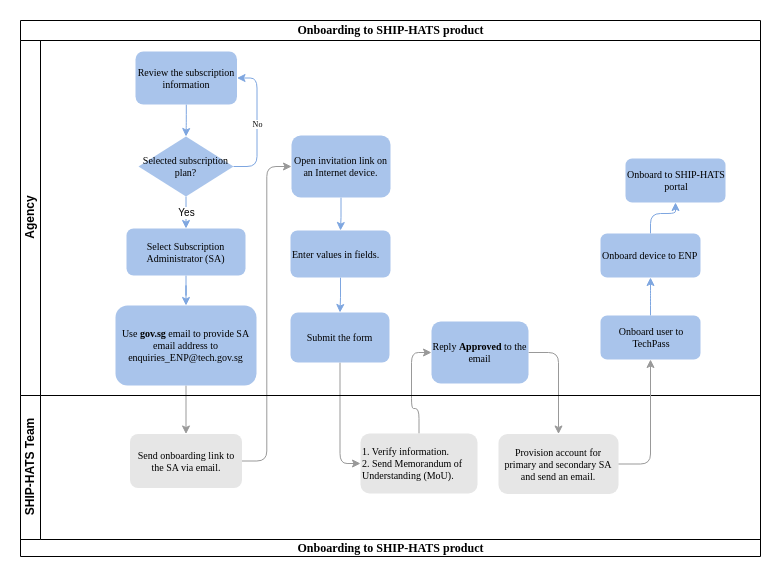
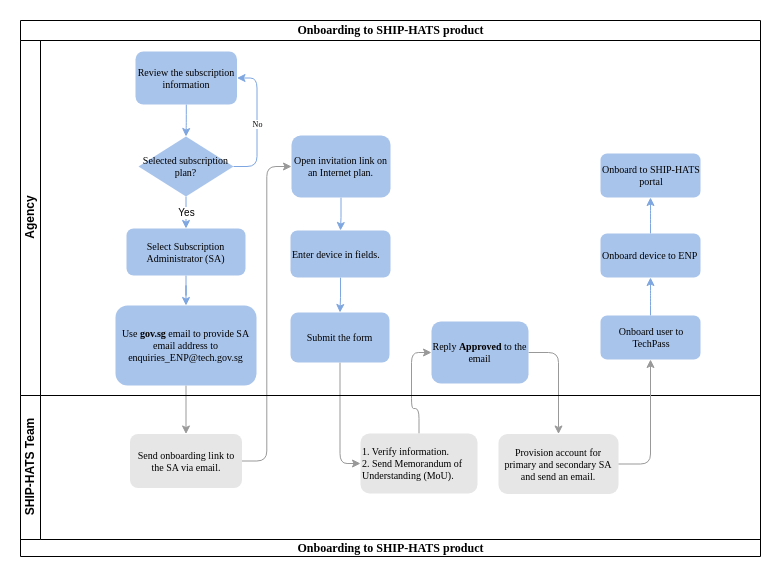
node "Open invitation link on an Internet device.": label "Open invitation link on an Internet device." -> "Open invitation link on an Internet plan."
node "Onboard to SHIP-HATS portal": moved (676, 181) -> (651, 176)
node "Enter values in fields.": label "Enter values in fields." -> "Enter device in fields."
